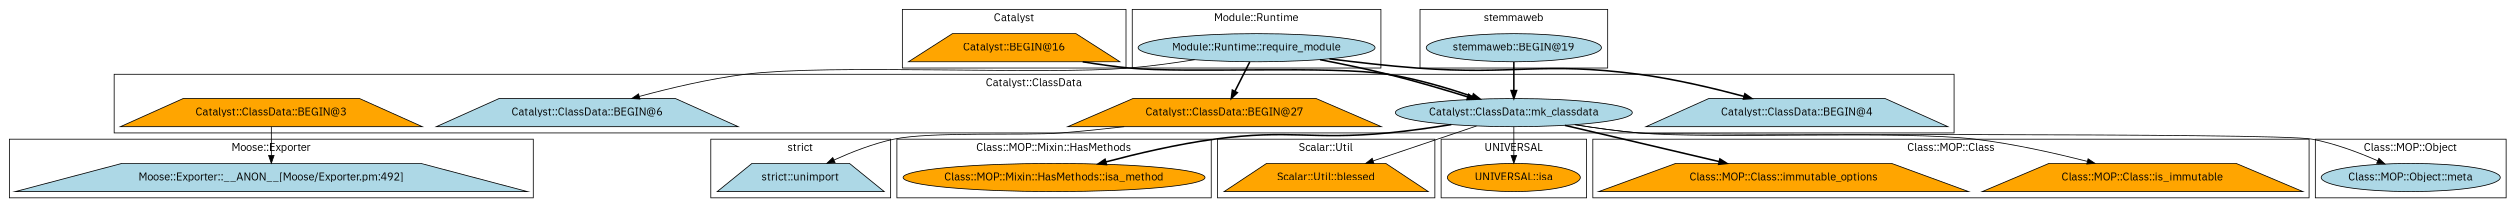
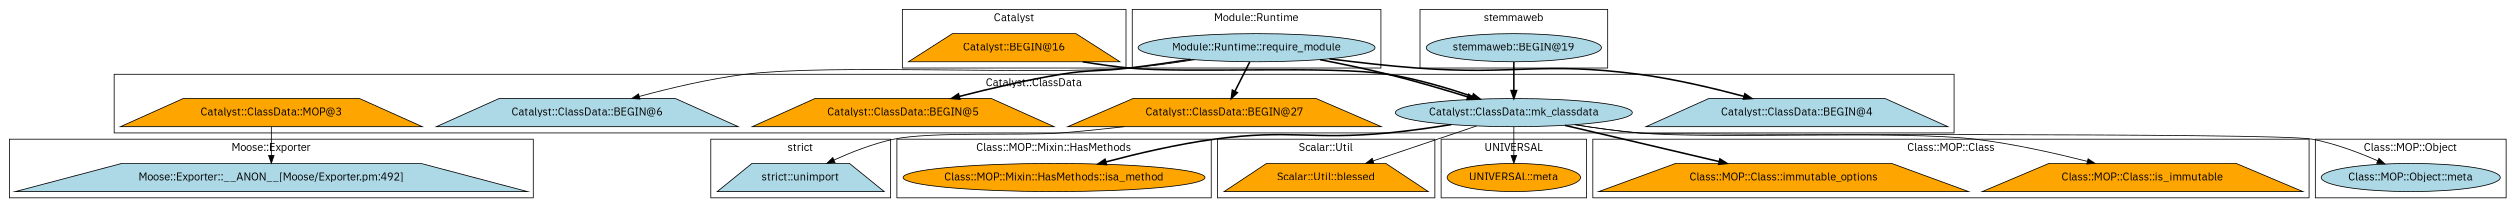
node "Catalyst::ClassData::BEGIN@3": label "Catalyst::ClassData::BEGIN@3" -> "Catalyst::ClassData::MOP@3"
node "Catalyst::ClassData::BEGIN@5": added
node "UNIVERSAL::isa": label "UNIVERSAL::isa" -> "UNIVERSAL::meta"
